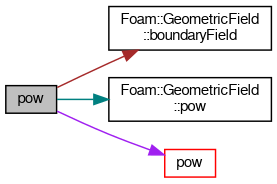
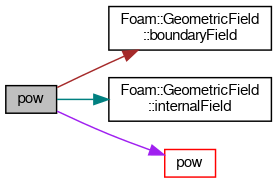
node "Foam::GeometricField ::pow": label "Foam::GeometricField ::pow" -> "Foam::GeometricField ::internalField"
